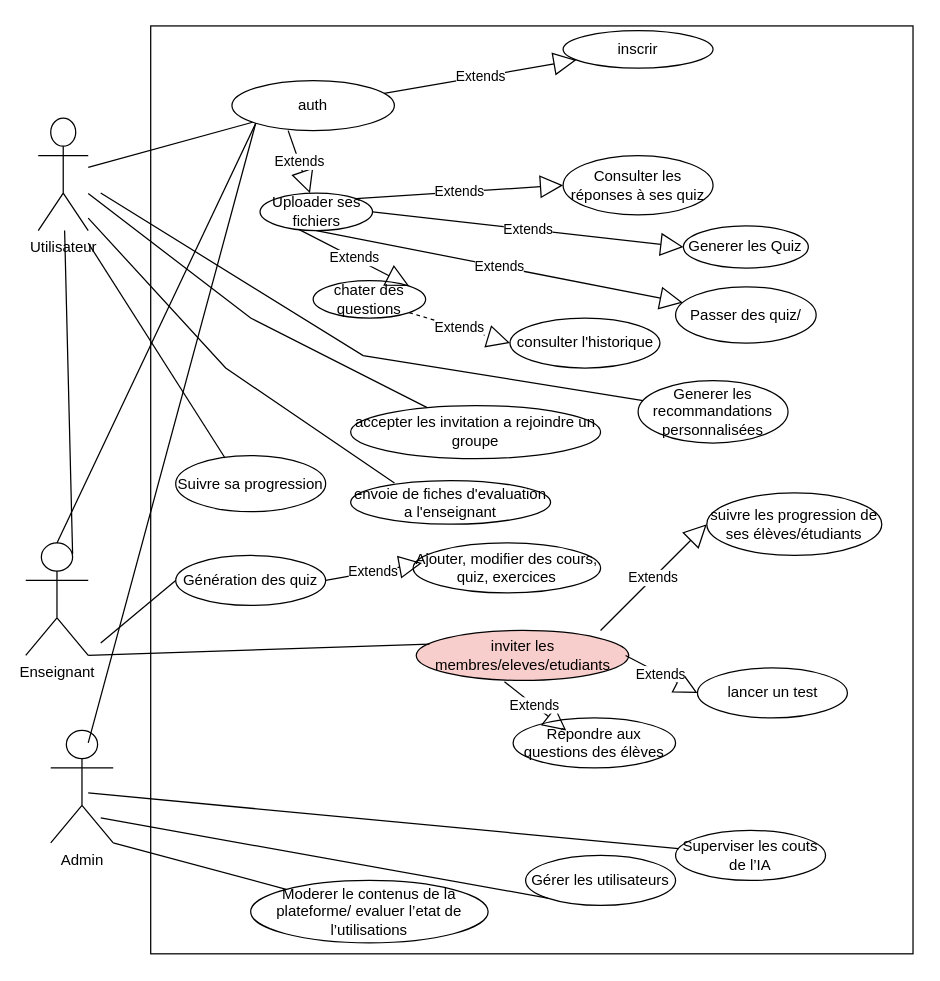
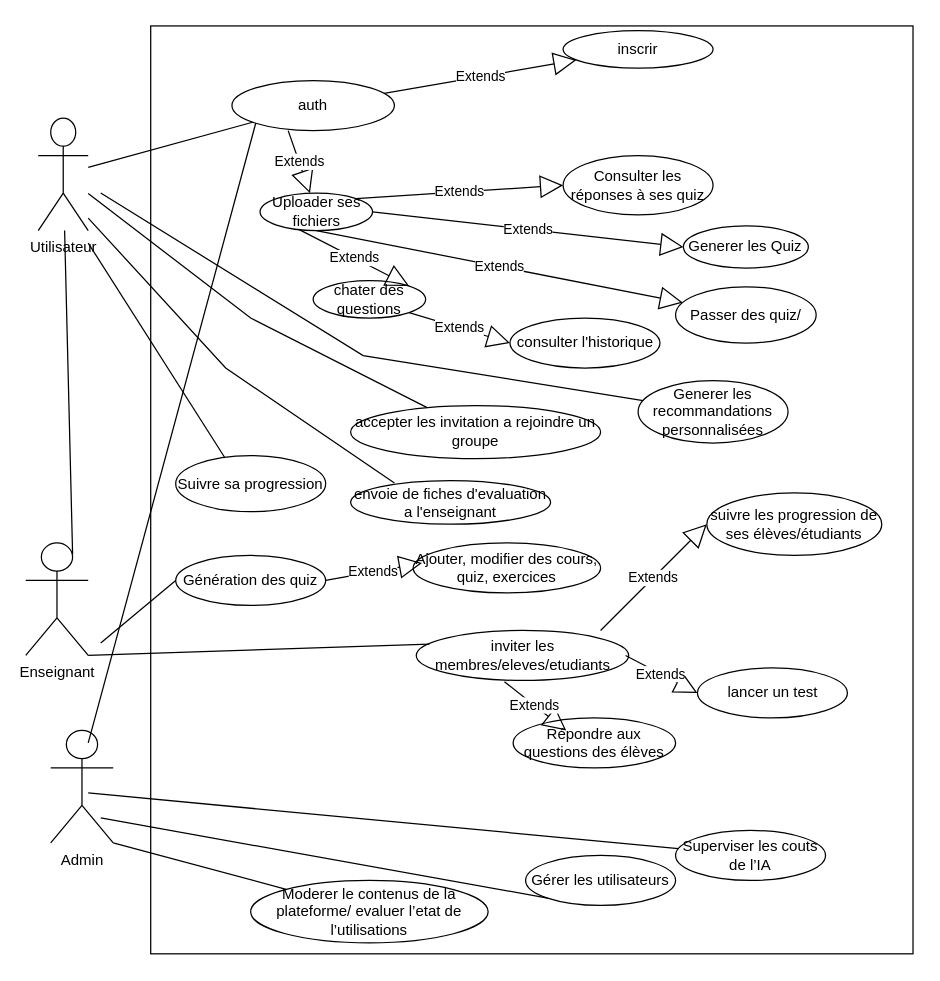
edge "chater des questions" -> "consulter l'historique": style dashed -> solid
edge "auth" -- "Enseignant": removed
node "inviter les membres/eleves/etudiants": fillcolor #f8cecc -> #ffffff
